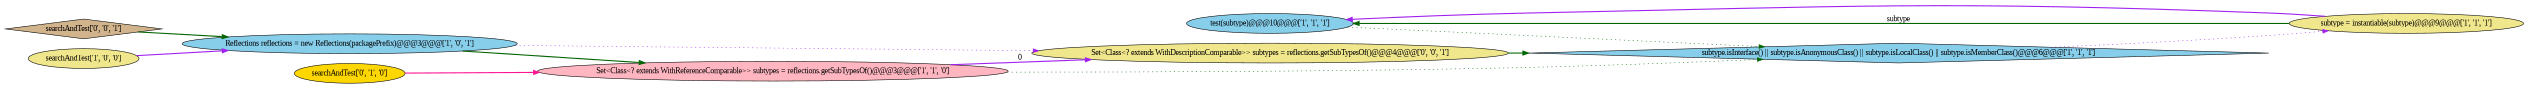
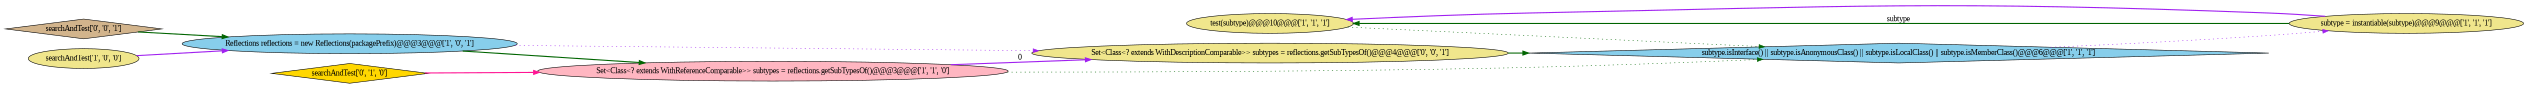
node "test(subtype)@@@10@@@['1', '1', '1']": fillcolor skyblue -> khaki
node "searchAndTest['0', '1', '0']": shape ellipse -> diamond
